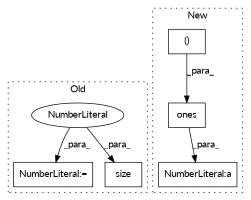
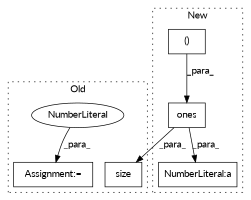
edge "NumberLiteral" -> "size": now "ones" -> "size"
node "NumberLiteral:=": label "NumberLiteral:=" -> "Assignment:="
